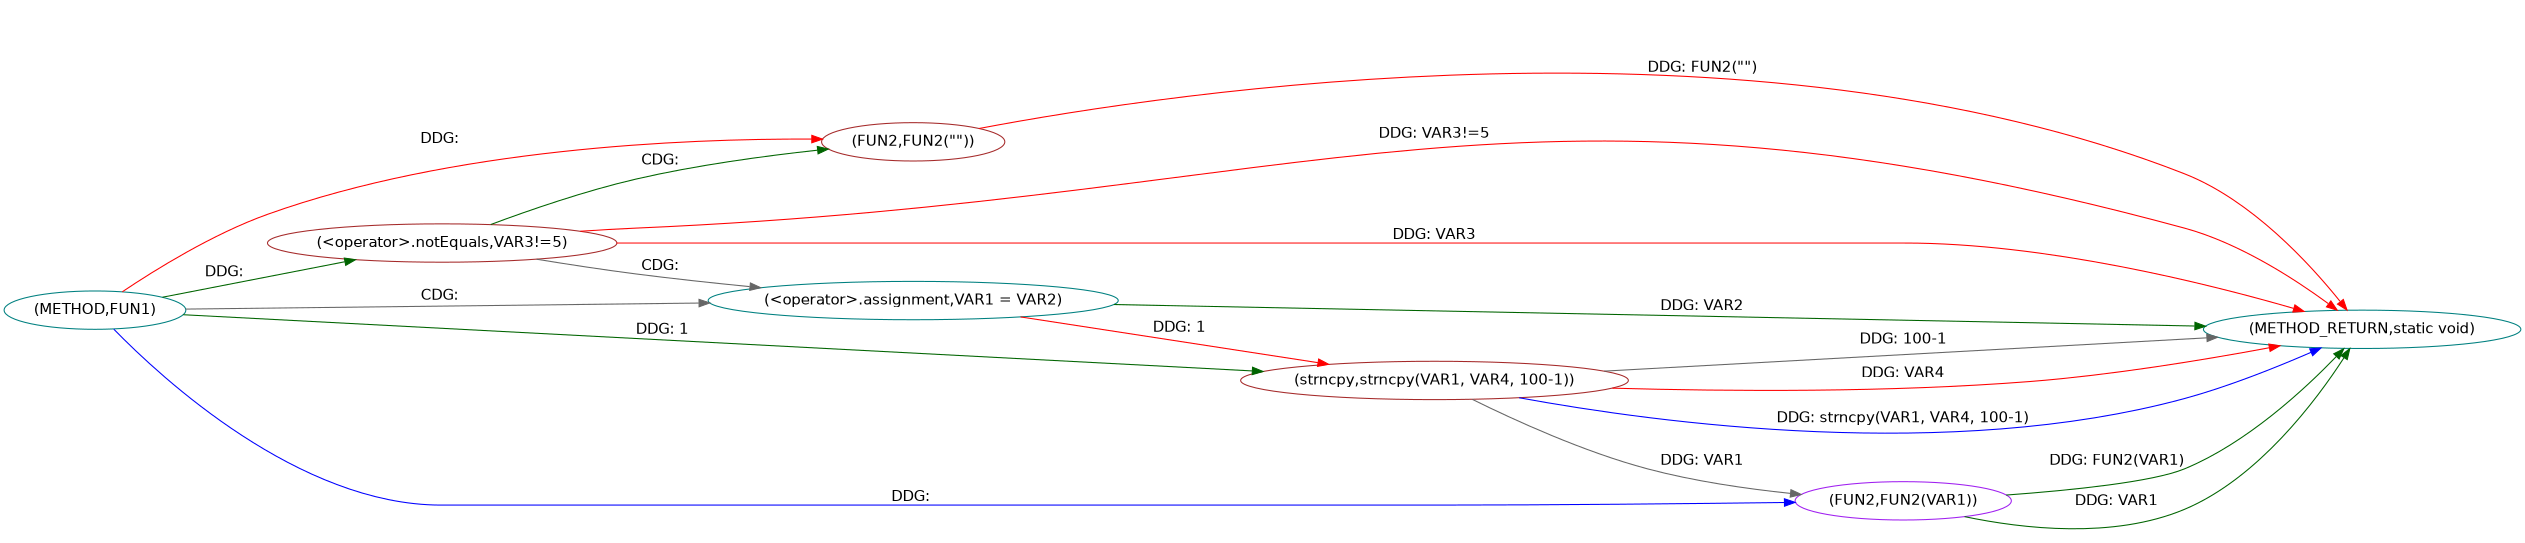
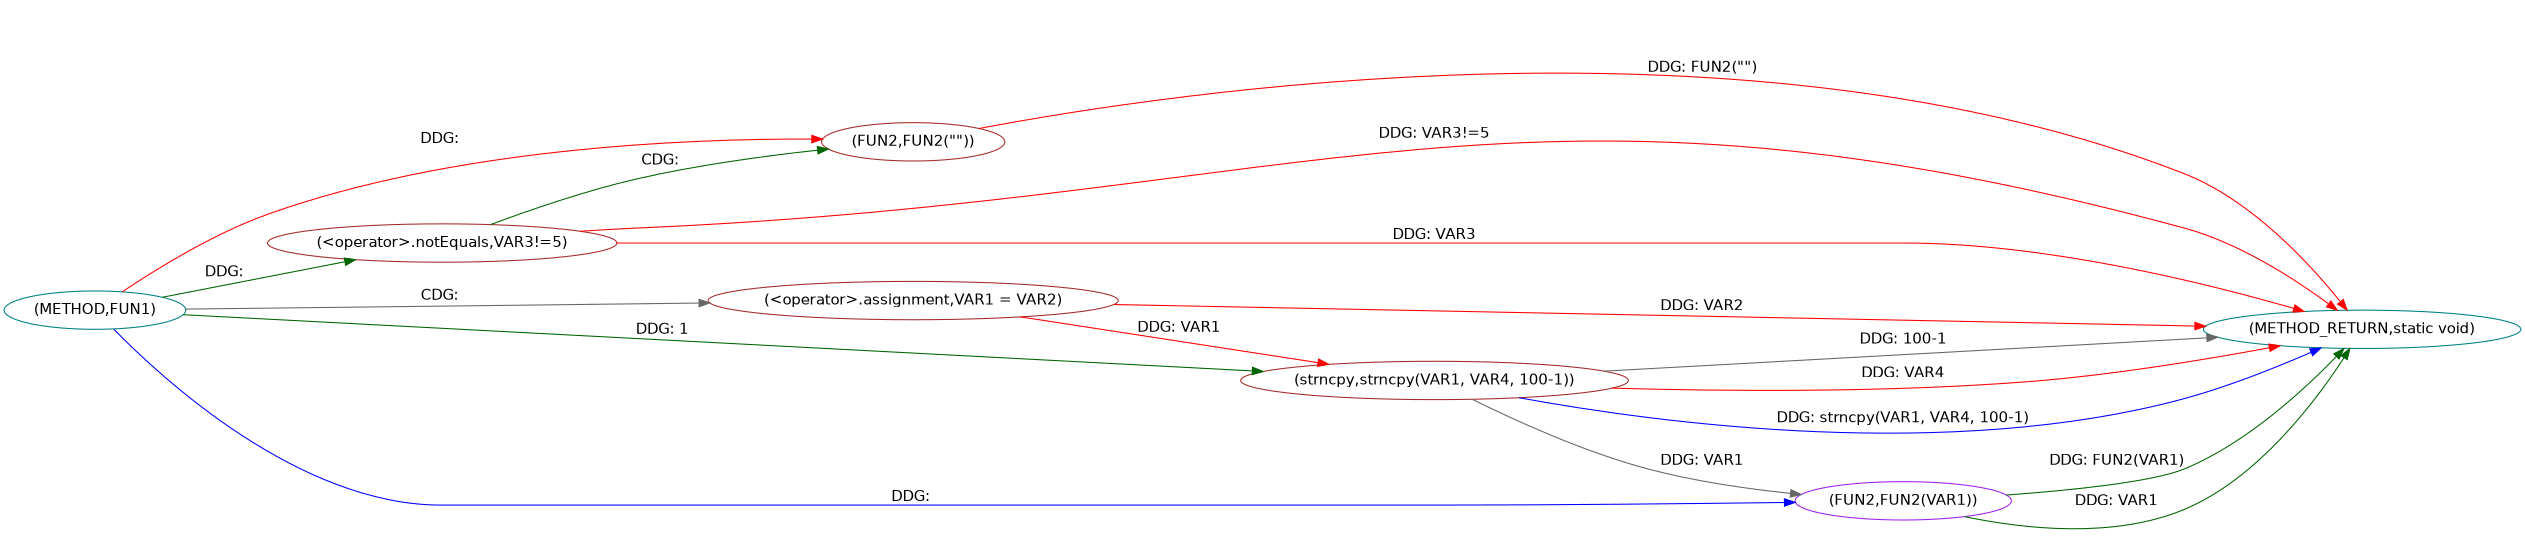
edge "(<operator>.notEquals,VAR3!=5)" -> "(<operator>.assignment,VAR1 = VAR2)": removed, label "CDG:"
node "(<operator>.assignment,VAR1 = VAR2)": color teal -> brown
edge "(<operator>.assignment,VAR1 = VAR2)" -> "(METHOD_RETURN,static void)": color darkgreen -> red
edge "(<operator>.assignment,VAR1 = VAR2)" -> "(strncpy,strncpy(VAR1, VAR4, 100-1))": label "DDG: 1" -> "DDG: VAR1"
